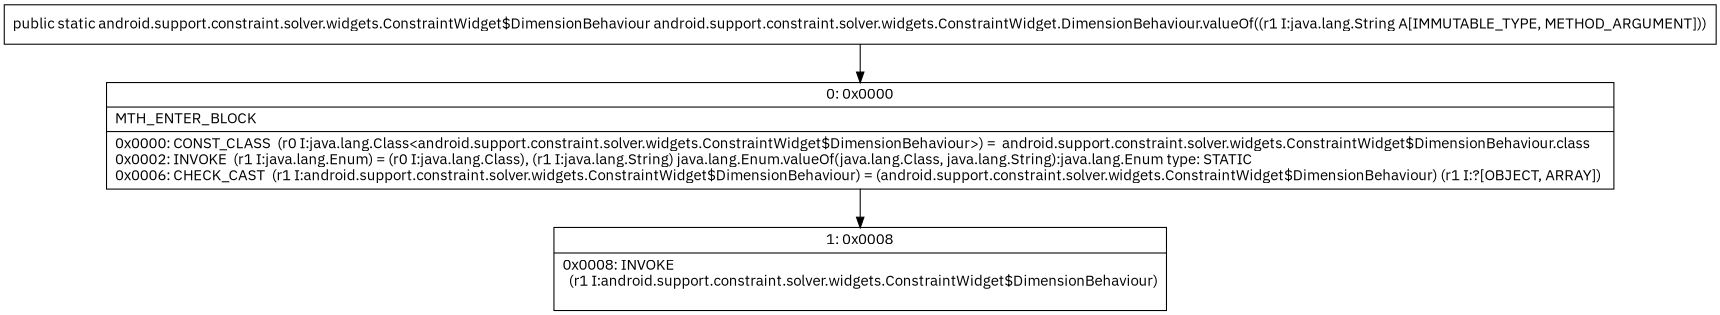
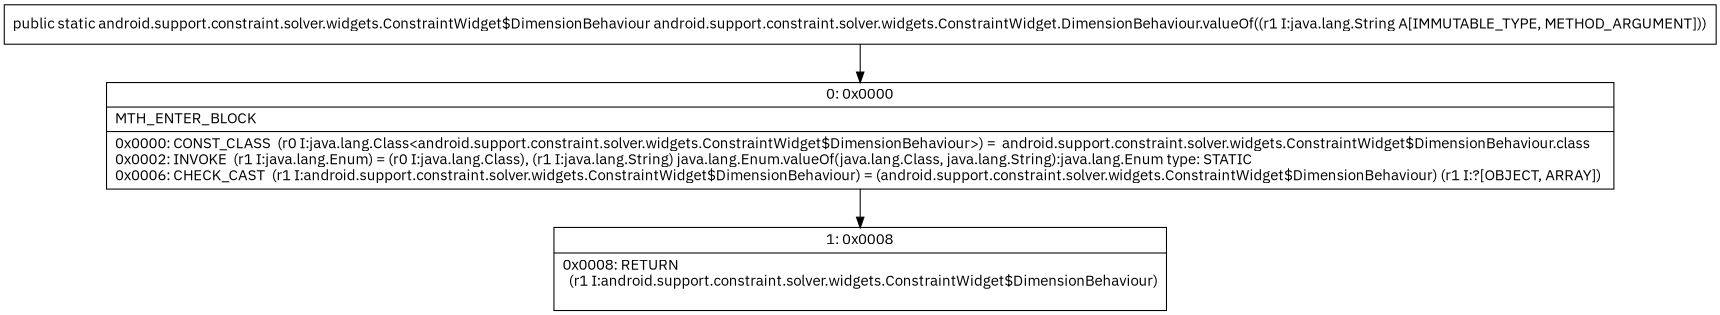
node "1: 0x0008": text "0x0008: INVOKE" -> "0x0008: RETURN"
